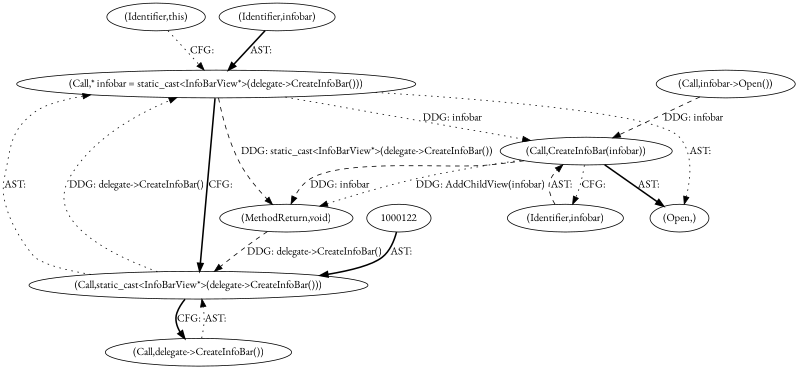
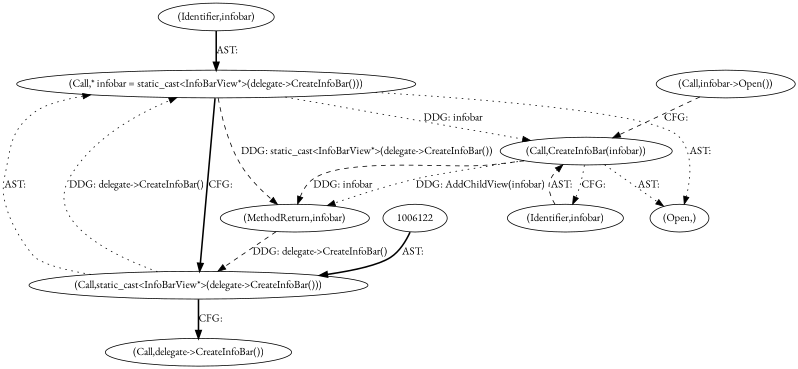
node "(Identifier,this)": removed
edge "(Call,infobar->Open())" -> "(Call,CreateInfoBar(infobar))": label "DDG: infobar" -> "CFG: "
edge "(Call,CreateInfoBar(infobar))" -> "(Open,)": style bold -> dotted
node "(MethodReturn,void)": label "(MethodReturn,void)" -> "(MethodReturn,infobar)"
node "1000122": label "1000122" -> "1006122"
edge "(Call,delegate->CreateInfoBar())" -> "(Call,static_cast<InfoBarView*>(delegate->CreateInfoBar()))": removed, label "AST:"
